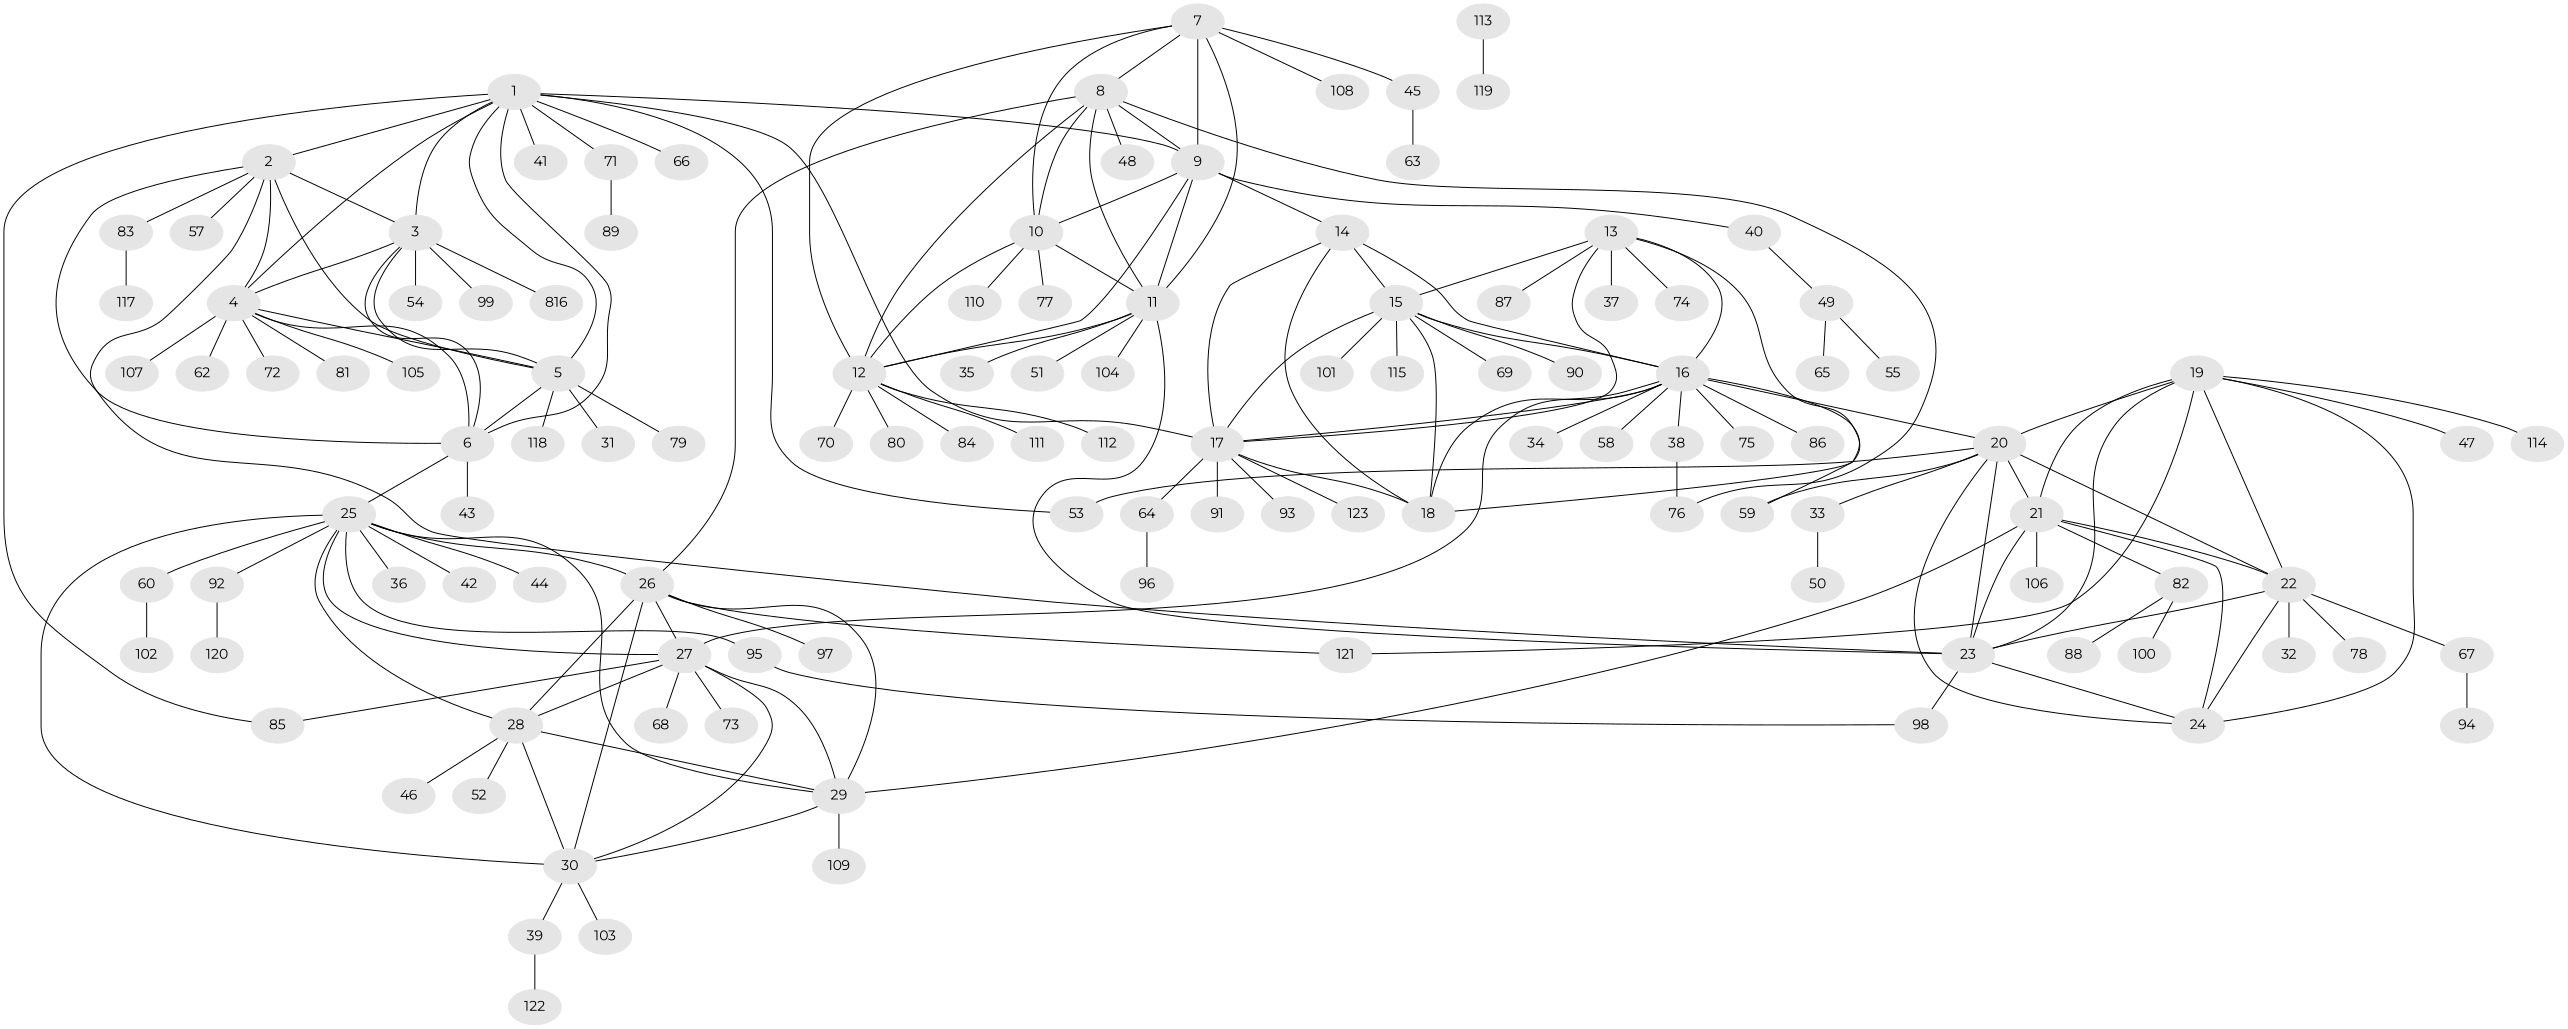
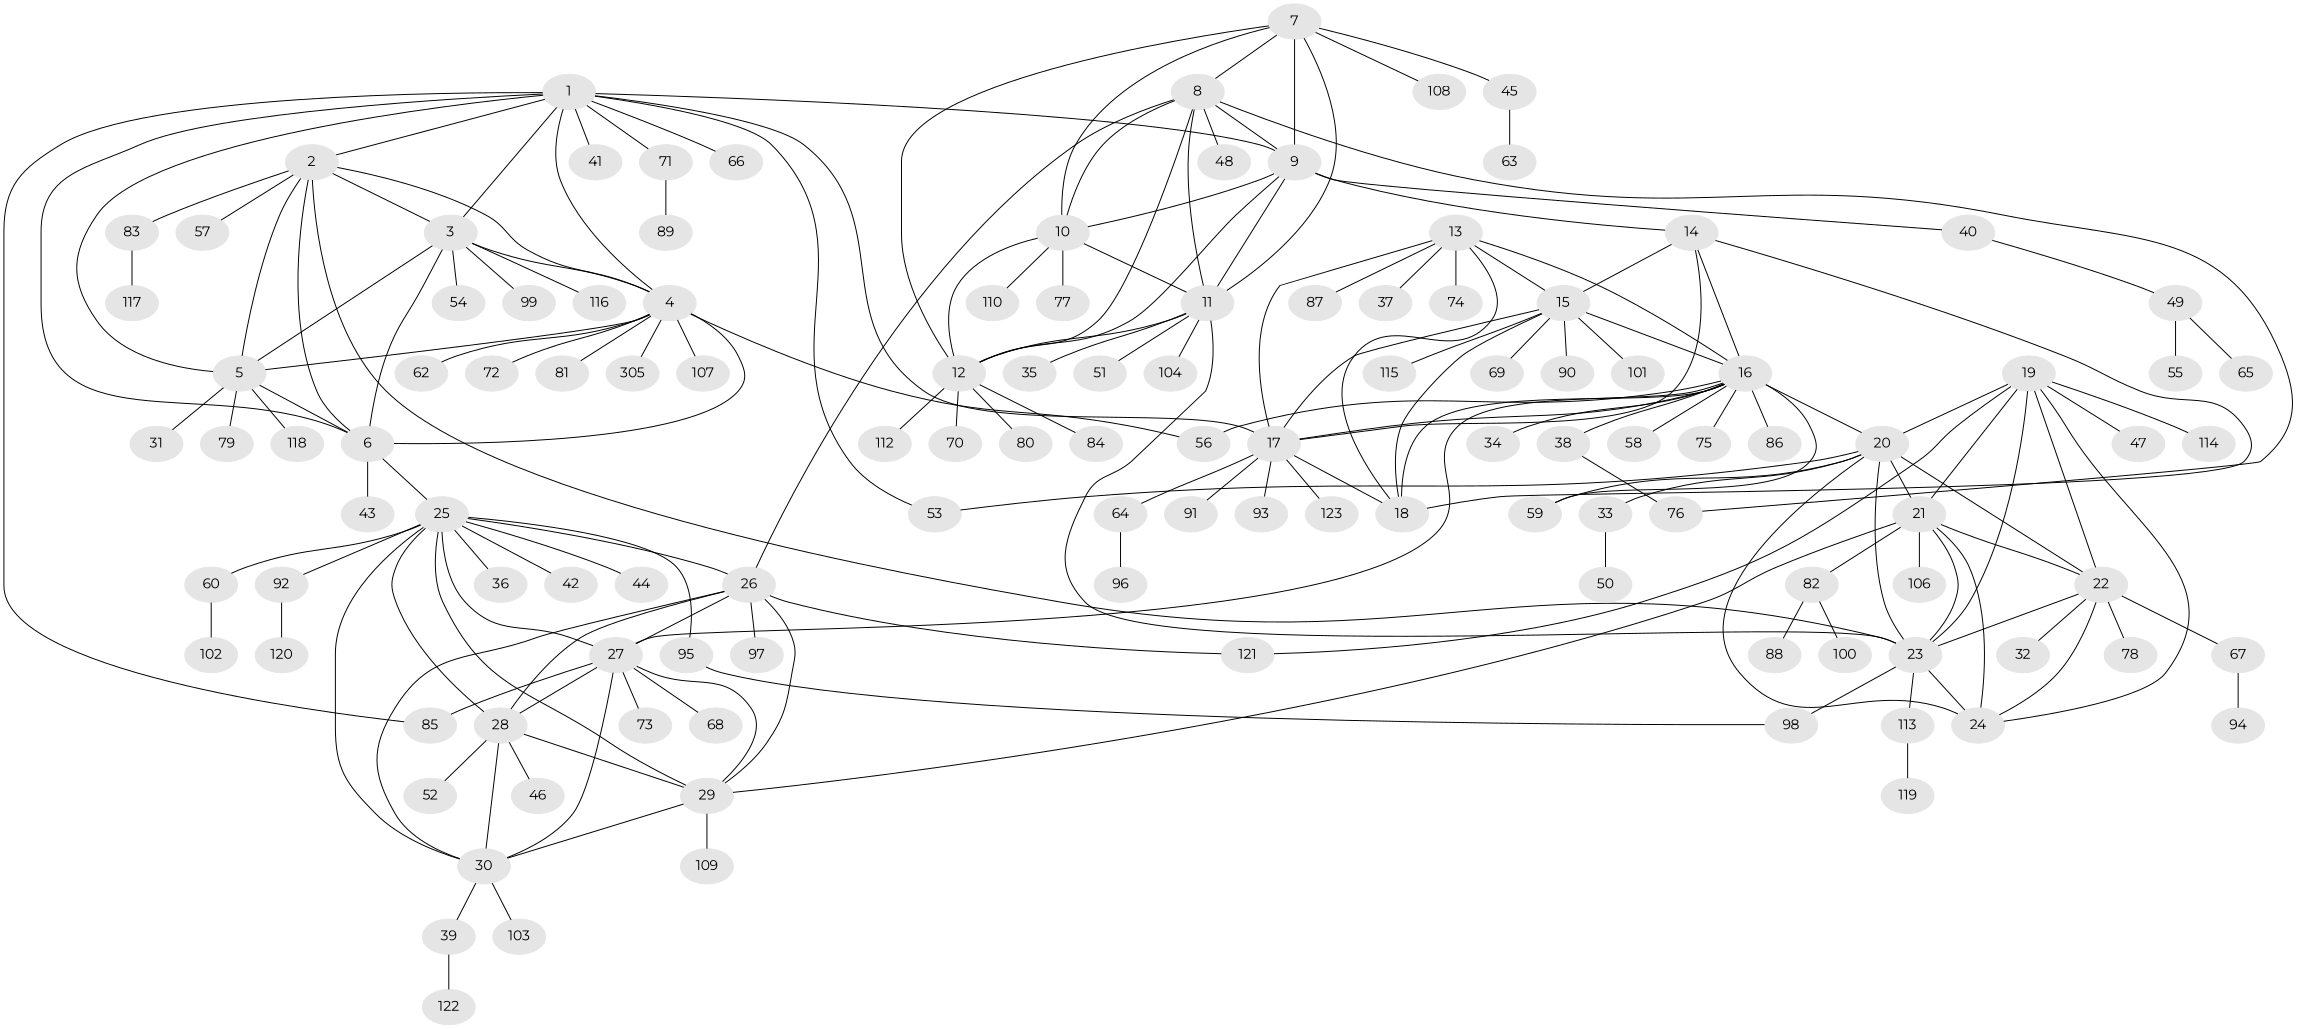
node "816": label "816" -> "116"
node "105": label "105" -> "305"
node "111": removed
node "56": added
edge "23" -- "113": added
